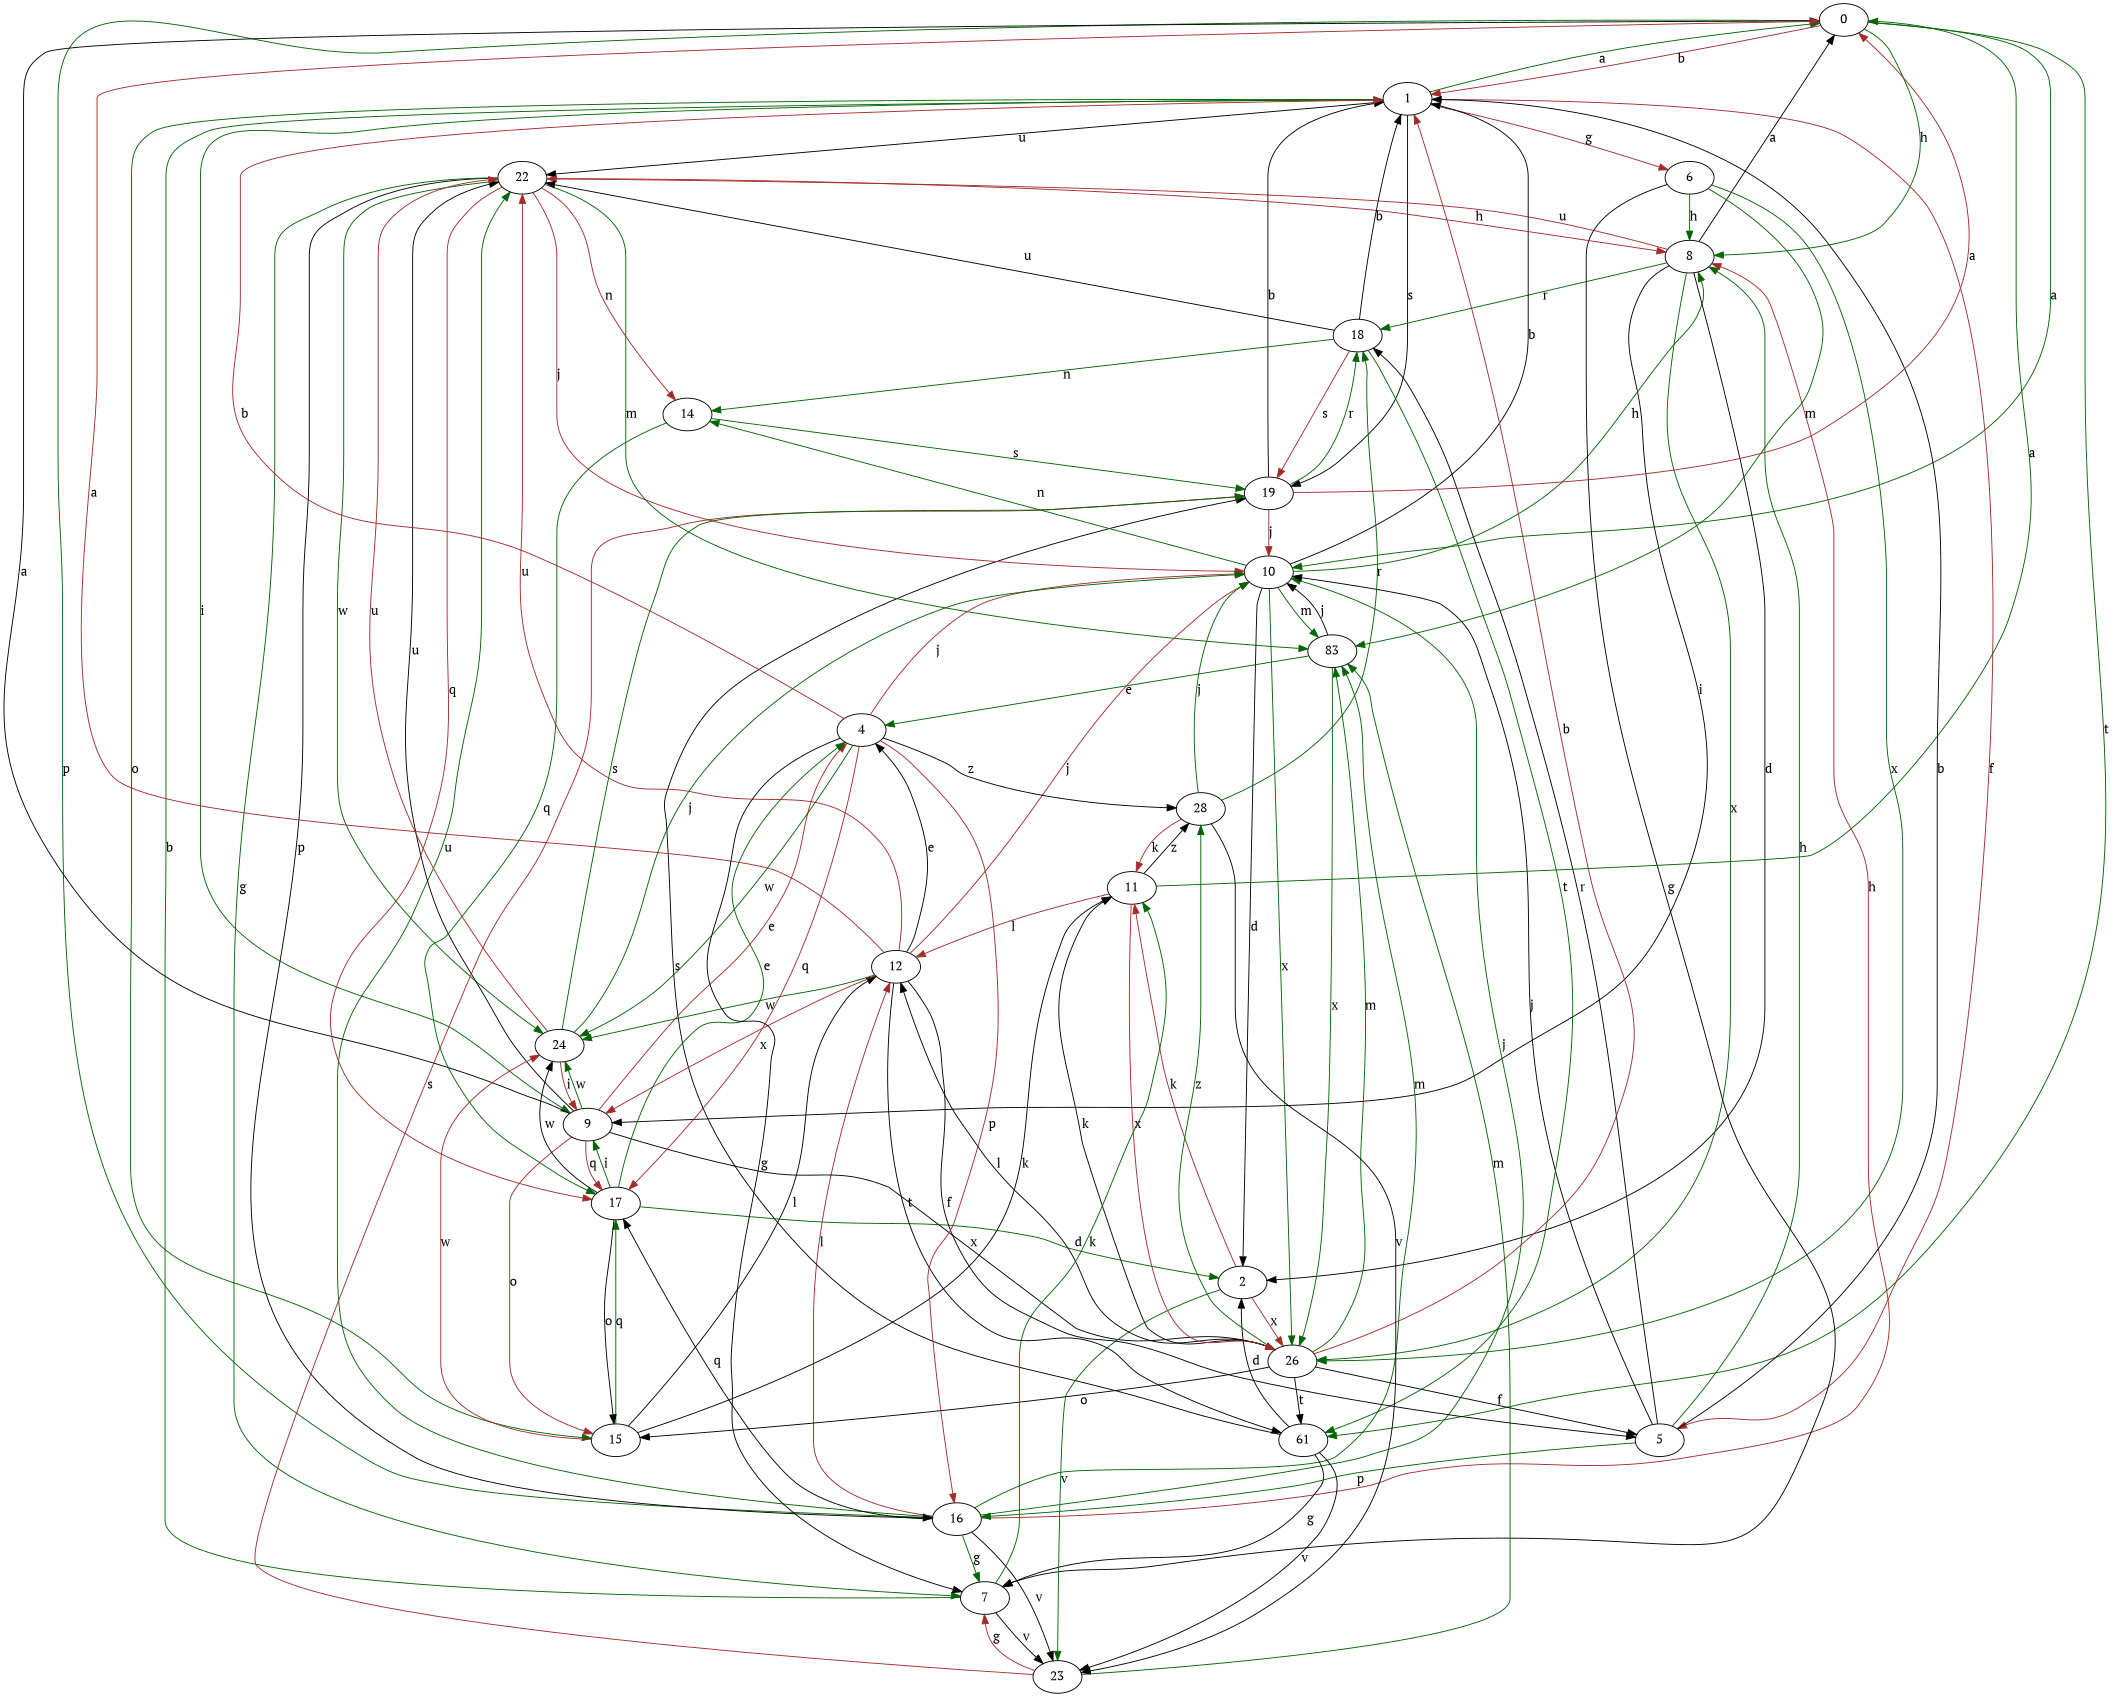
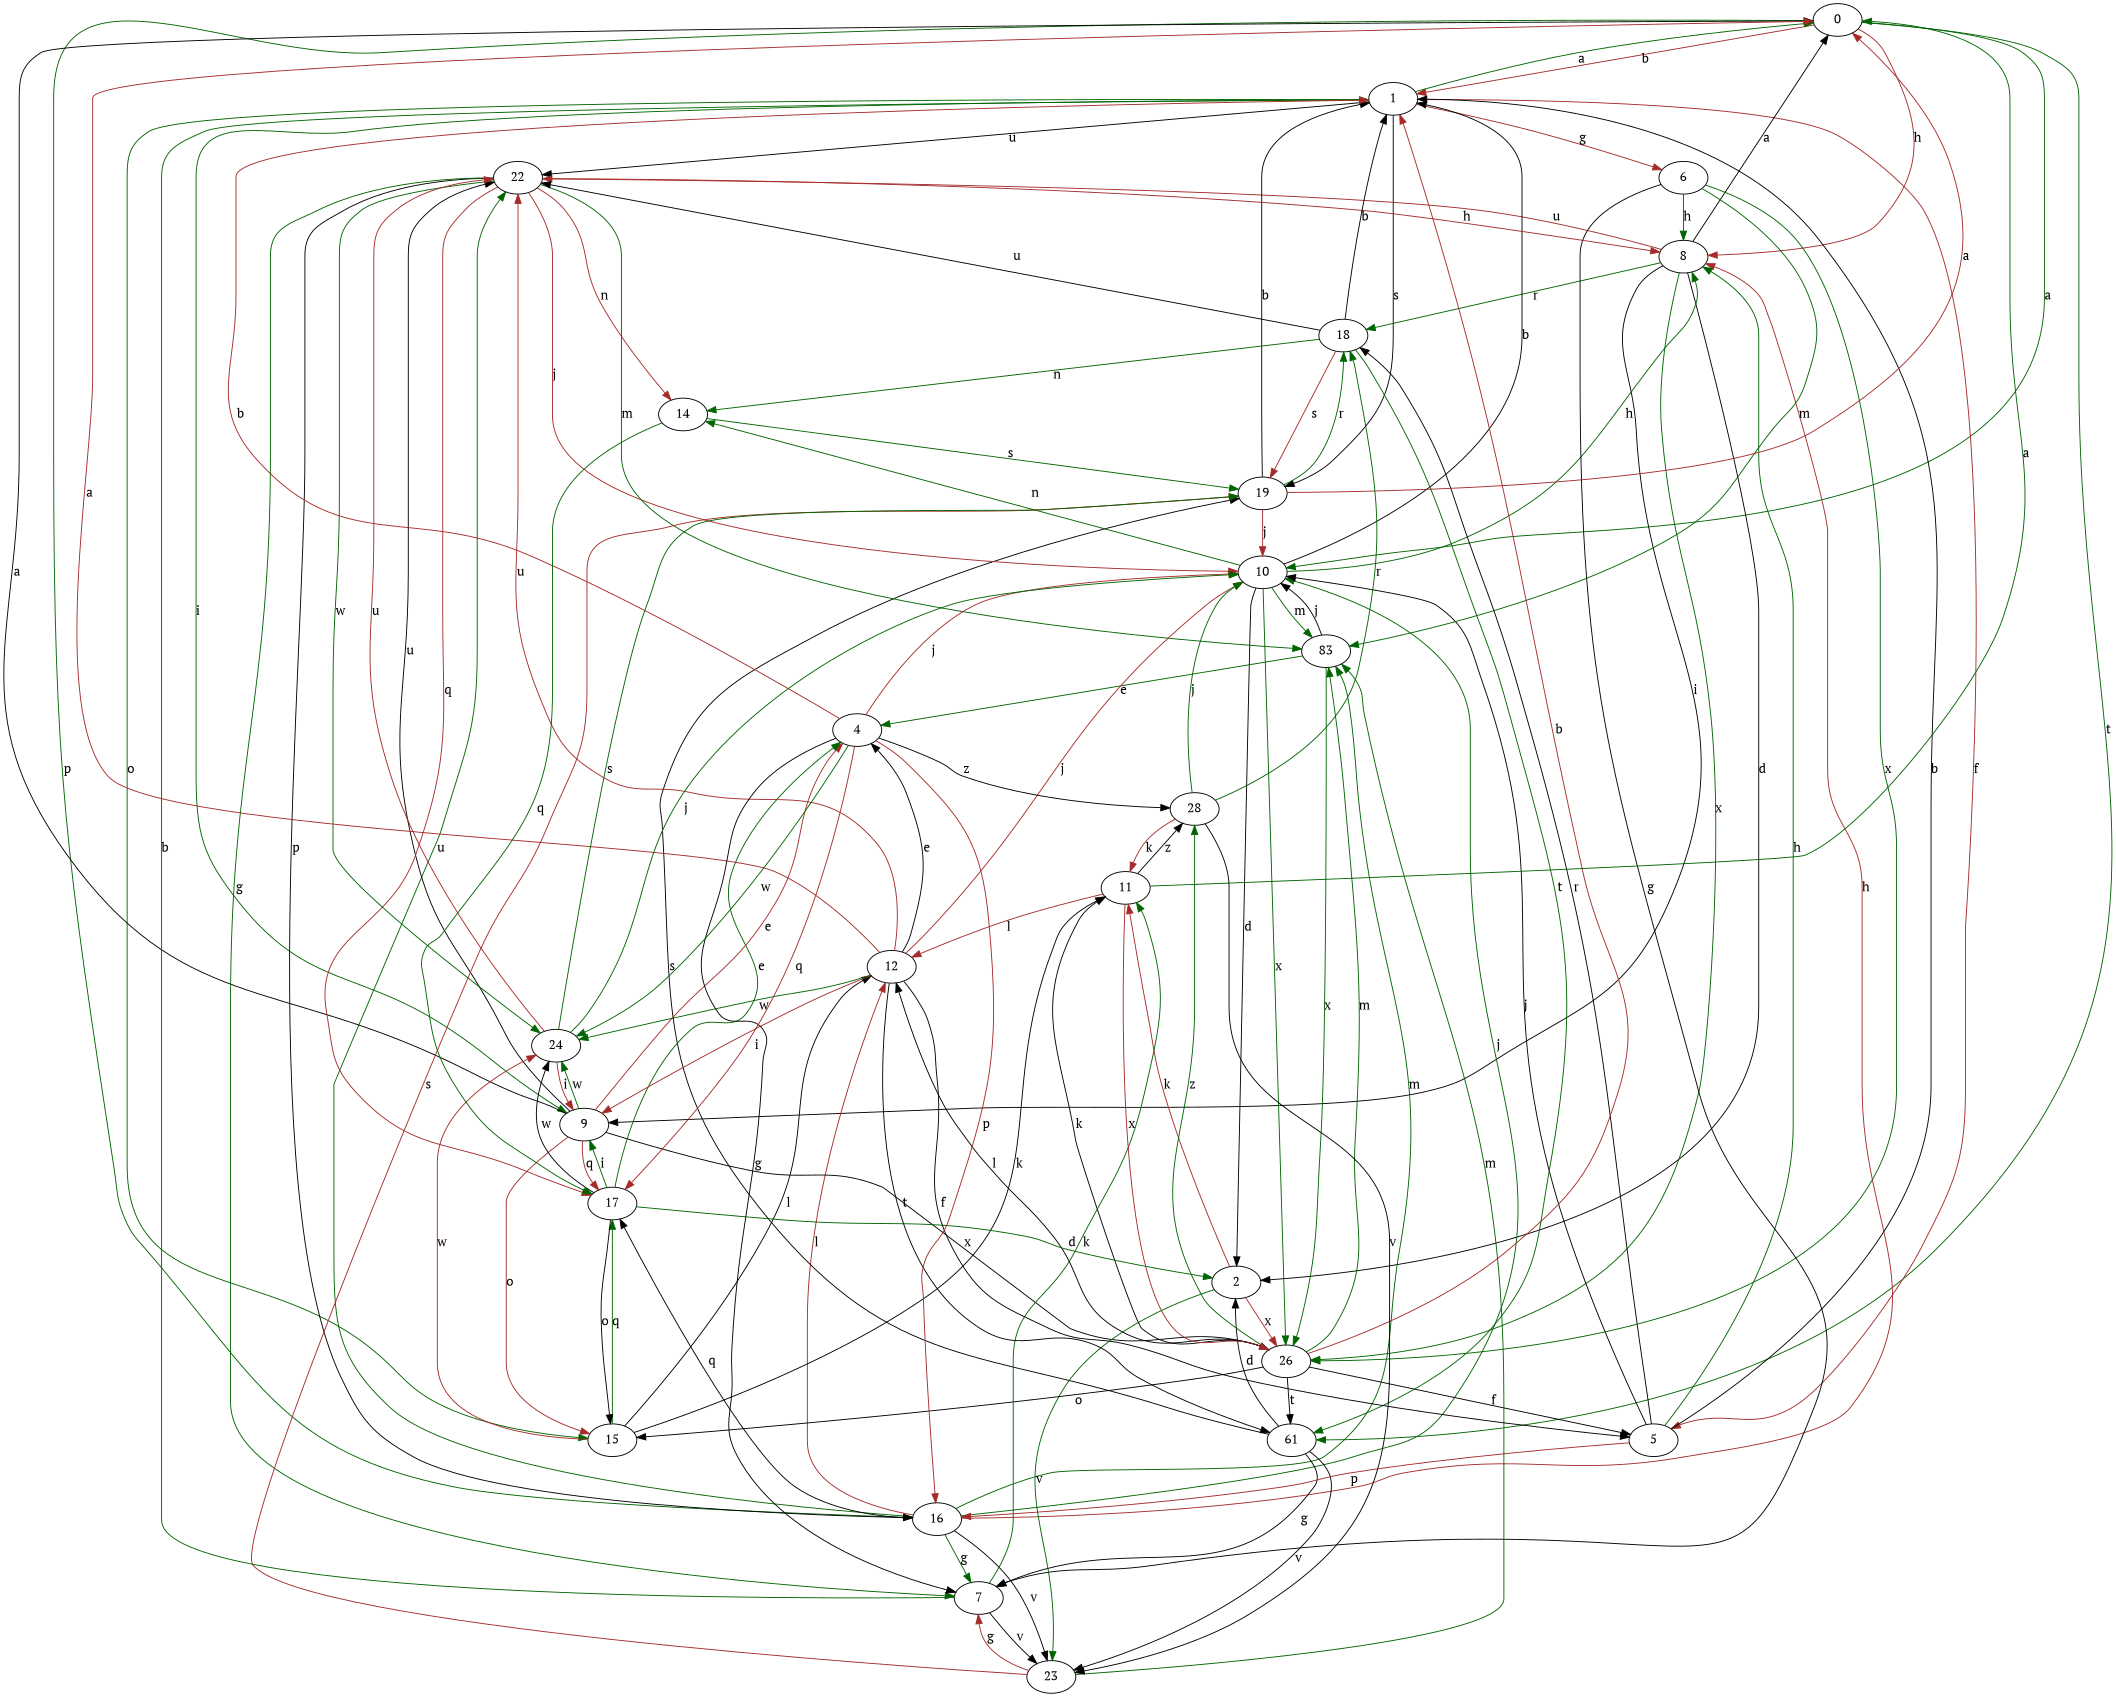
edge "0" -> "8": color darkgreen -> brown
edge "12" -> "9": label "x" -> "i"
edge "5" -> "16": color darkgreen -> brown
